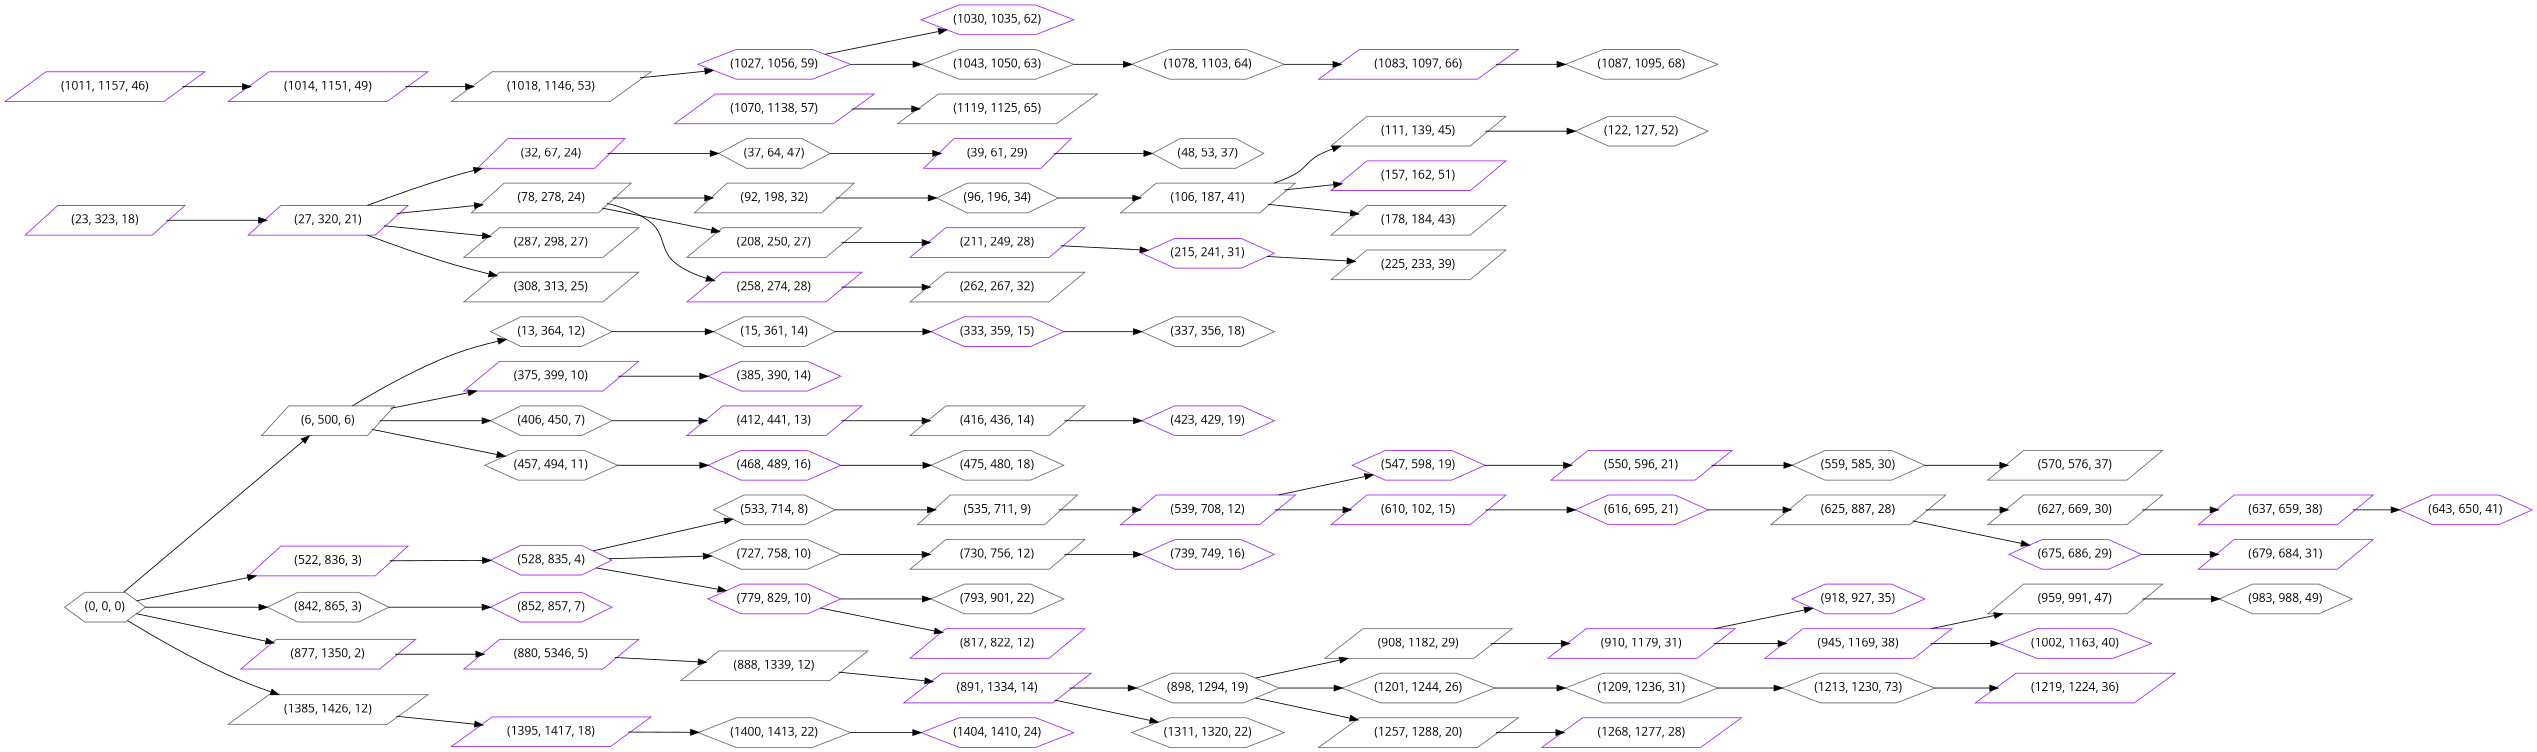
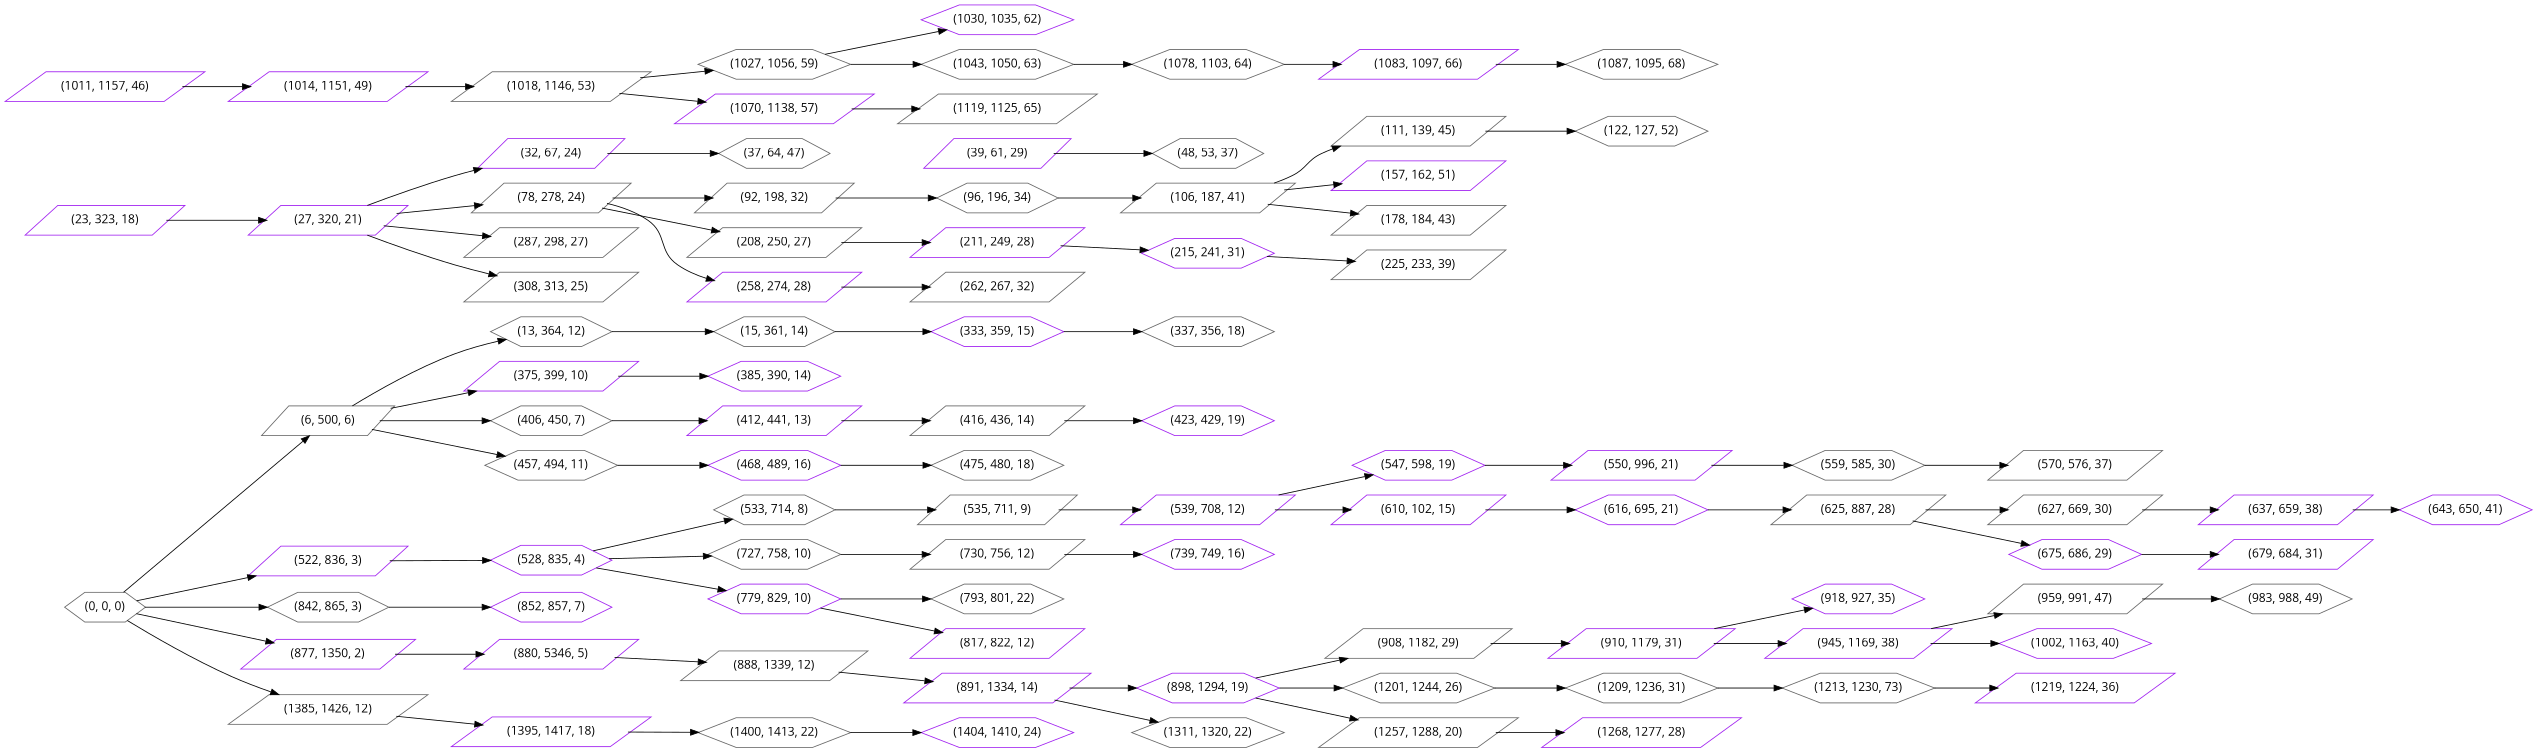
node "(1027, 1056, 59)": color purple -> gray40
edge "(1018, 1146, 53)" -> "(1070, 1138, 57)": added
edge "(37, 64, 47)" -> "(39, 61, 29)": removed
node "(550, 596, 21)": label "(550, 596, 21)" -> "(550, 996, 21)"
node "(793, 901, 22)": label "(793, 901, 22)" -> "(793, 801, 22)"
node "(898, 1294, 19)": color gray40 -> purple
